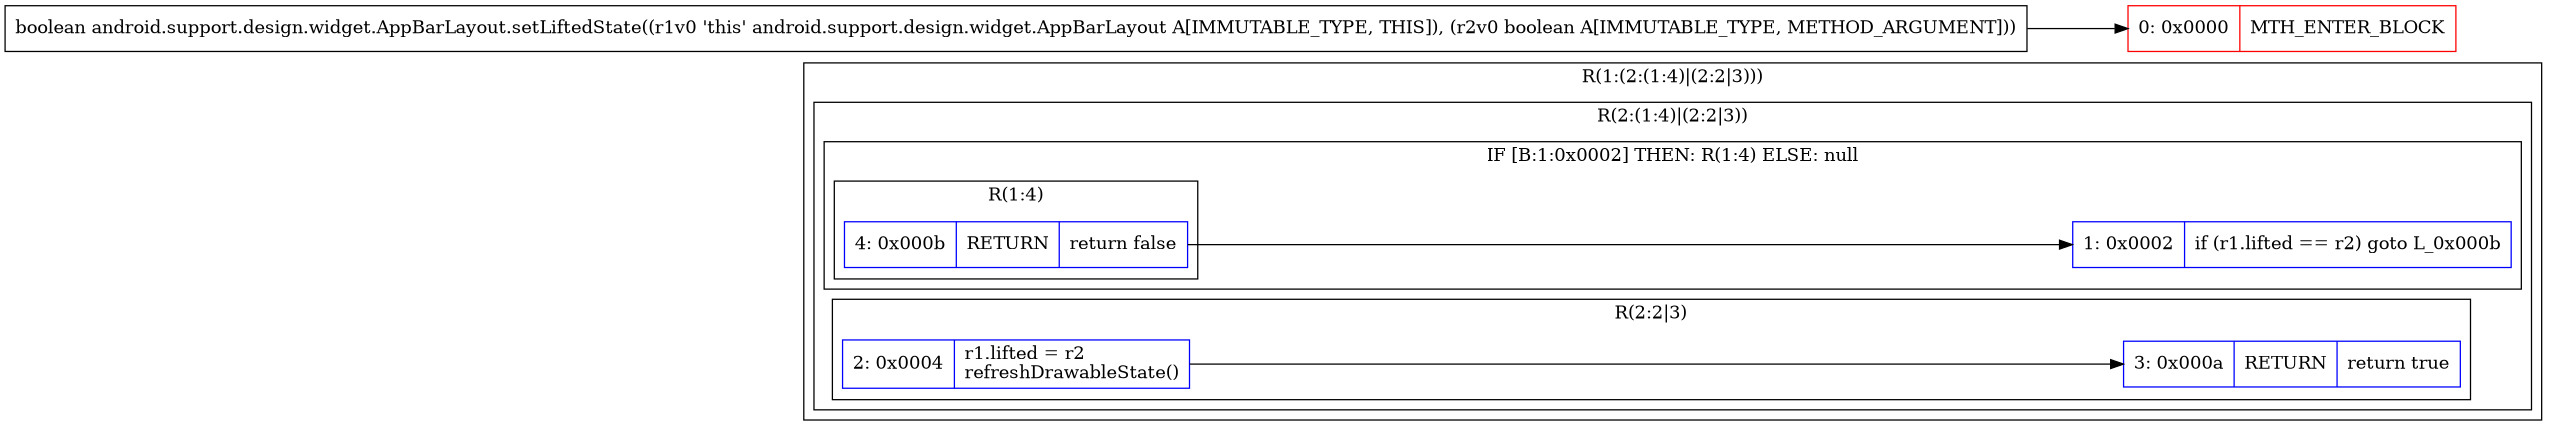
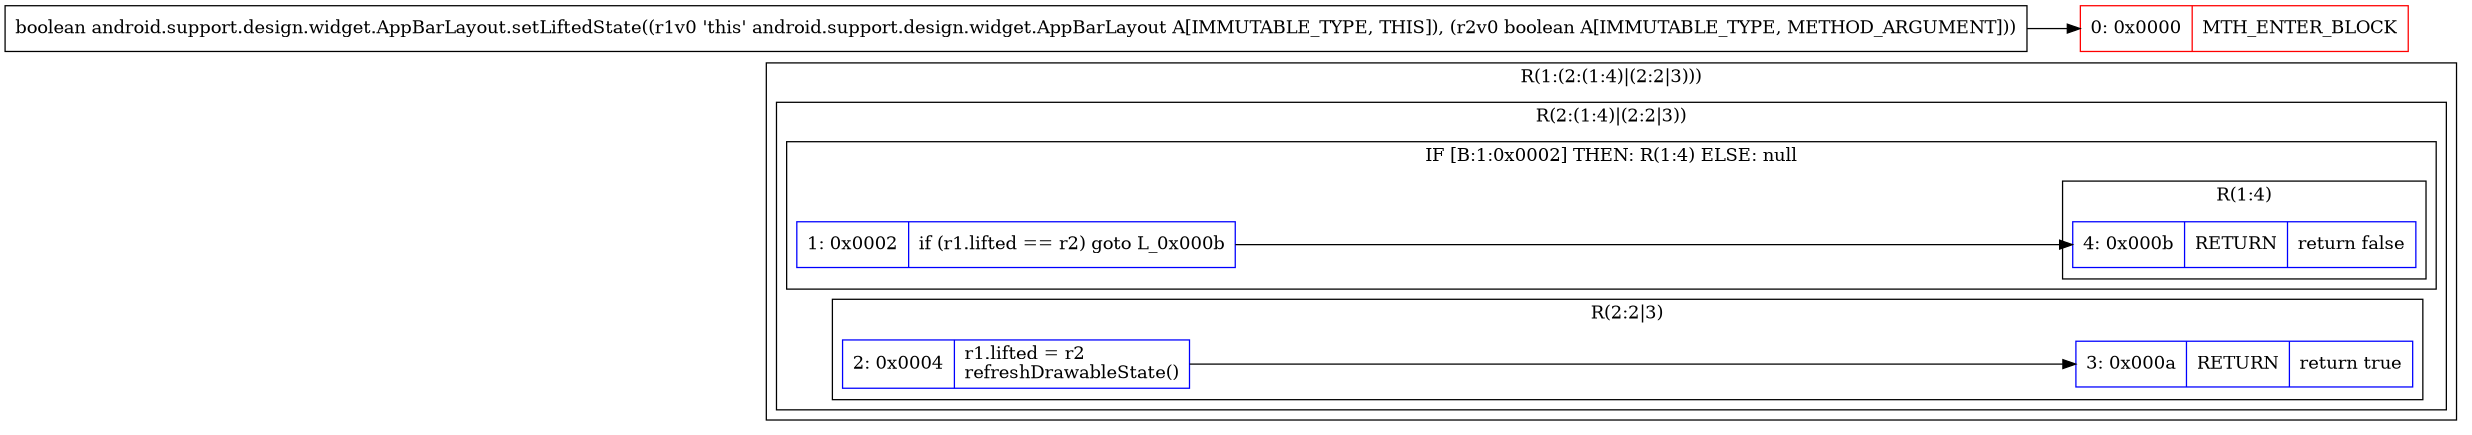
edge "4: 0x000b" -> "1: 0x0002": reversed
